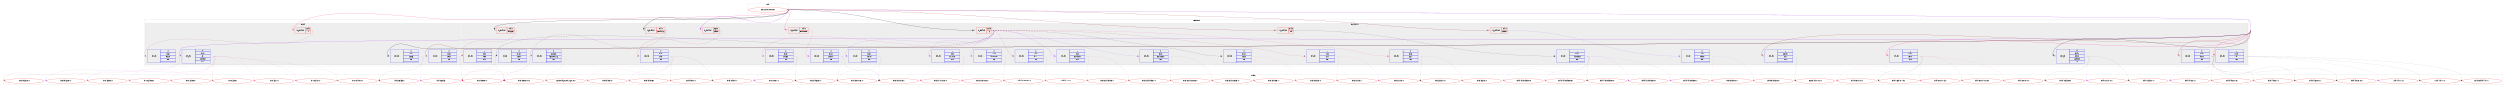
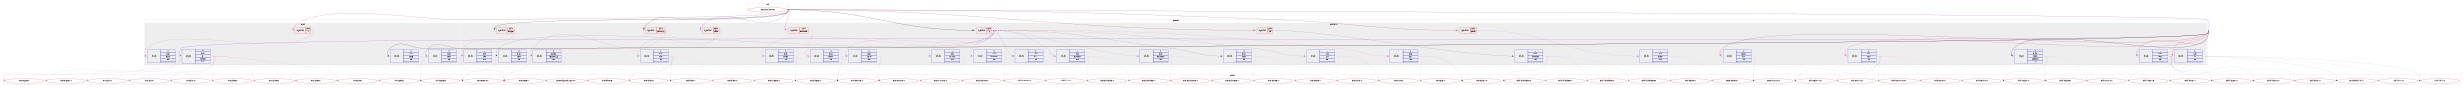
node "dev-vcs/positive-2.19.2": label "dev-vcs/positive-2.19.2" -> "dev-vcs/git-2.19.2"
node "dev-qt/none-5.11.3": label "dev-qt/none-5.11.3" -> "dev-qt/qtwidgets-5.11.3"
node "net-libs/libmicrohttpd-0.9.62": removed
